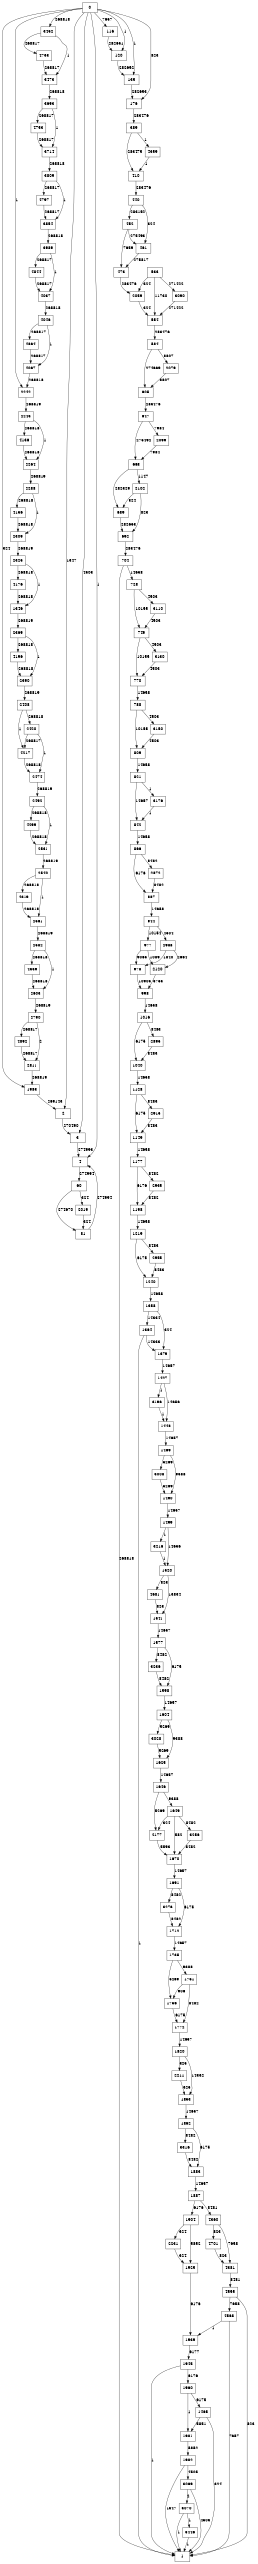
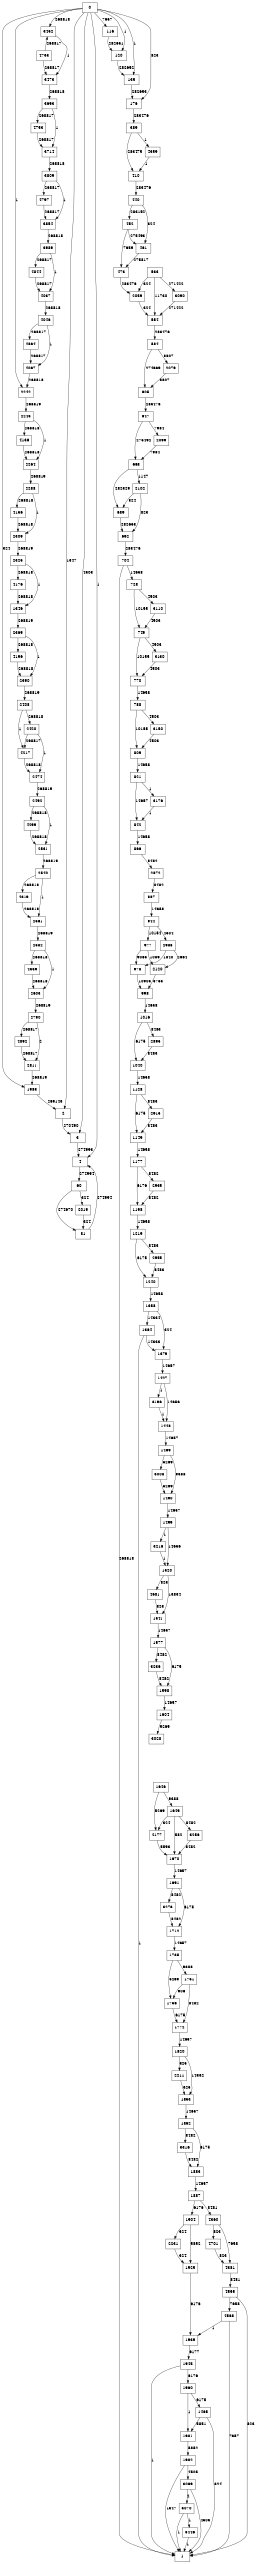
edge "3452" -> "4733": reversed
edge "866" -> "887": removed, label "6176"
node "1625": removed
